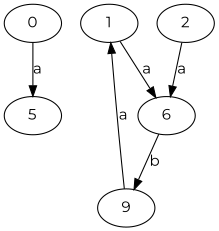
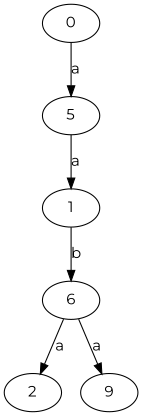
edge "2" -> "6": reversed
edge "1" -> "6": label "a" -> "b"
edge "9" -> "1": now "5" -> "1"
edge "6" -> "9": label "b" -> "a"
